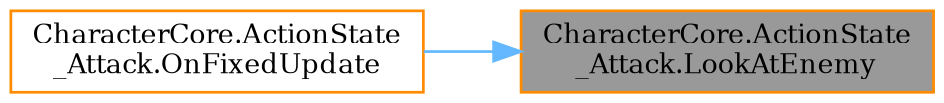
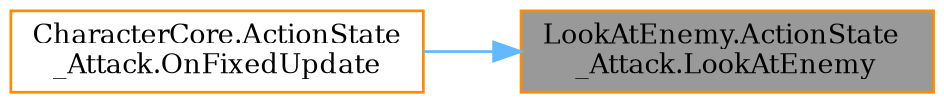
node "CharacterCore.ActionState _Attack.LookAtEnemy": label "CharacterCore.ActionState _Attack.LookAtEnemy" -> "LookAtEnemy.ActionState _Attack.LookAtEnemy"
